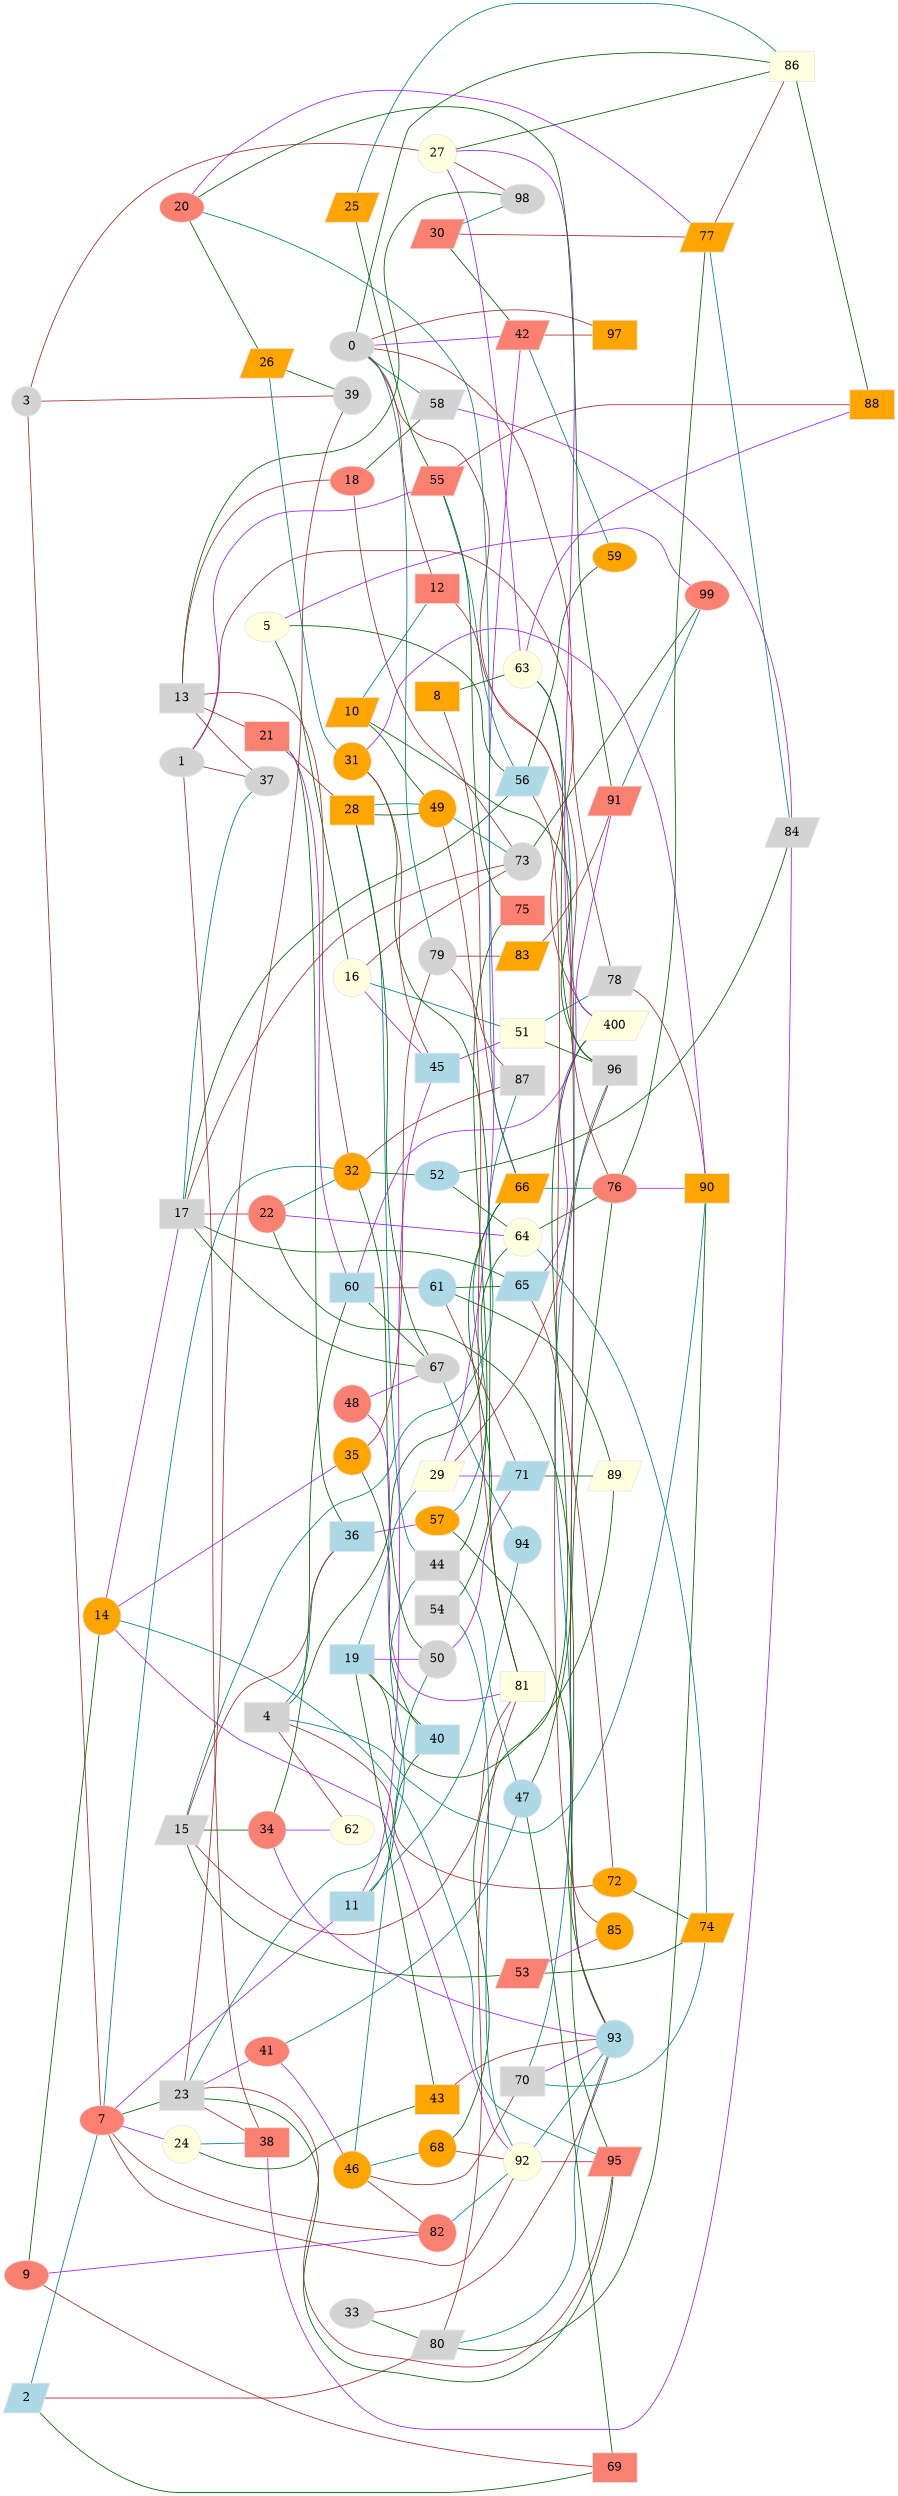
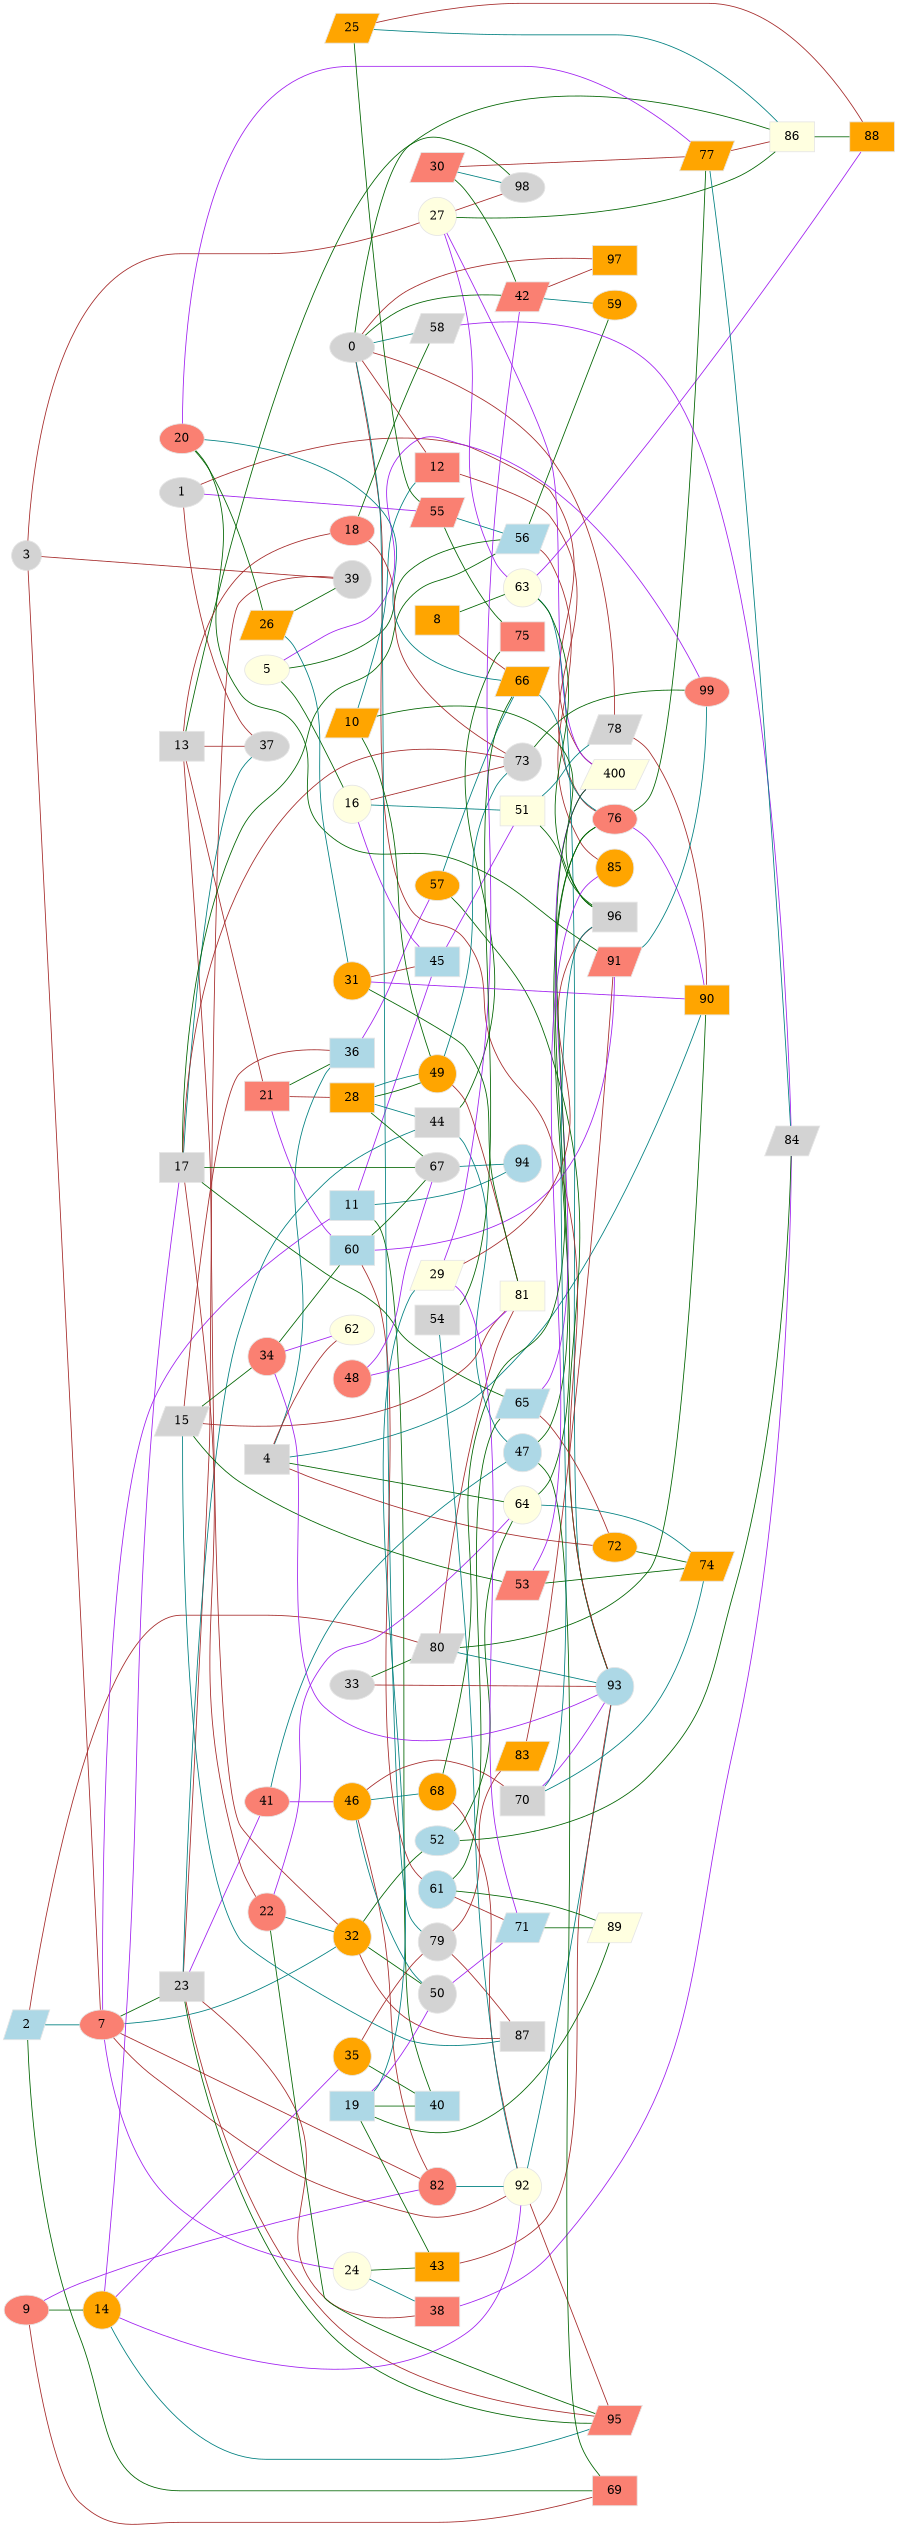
edge "42" -- "0": color purple -> darkgreen
edge "88" -- "55": now "88" -- "25"
edge "1" -- "38": removed
